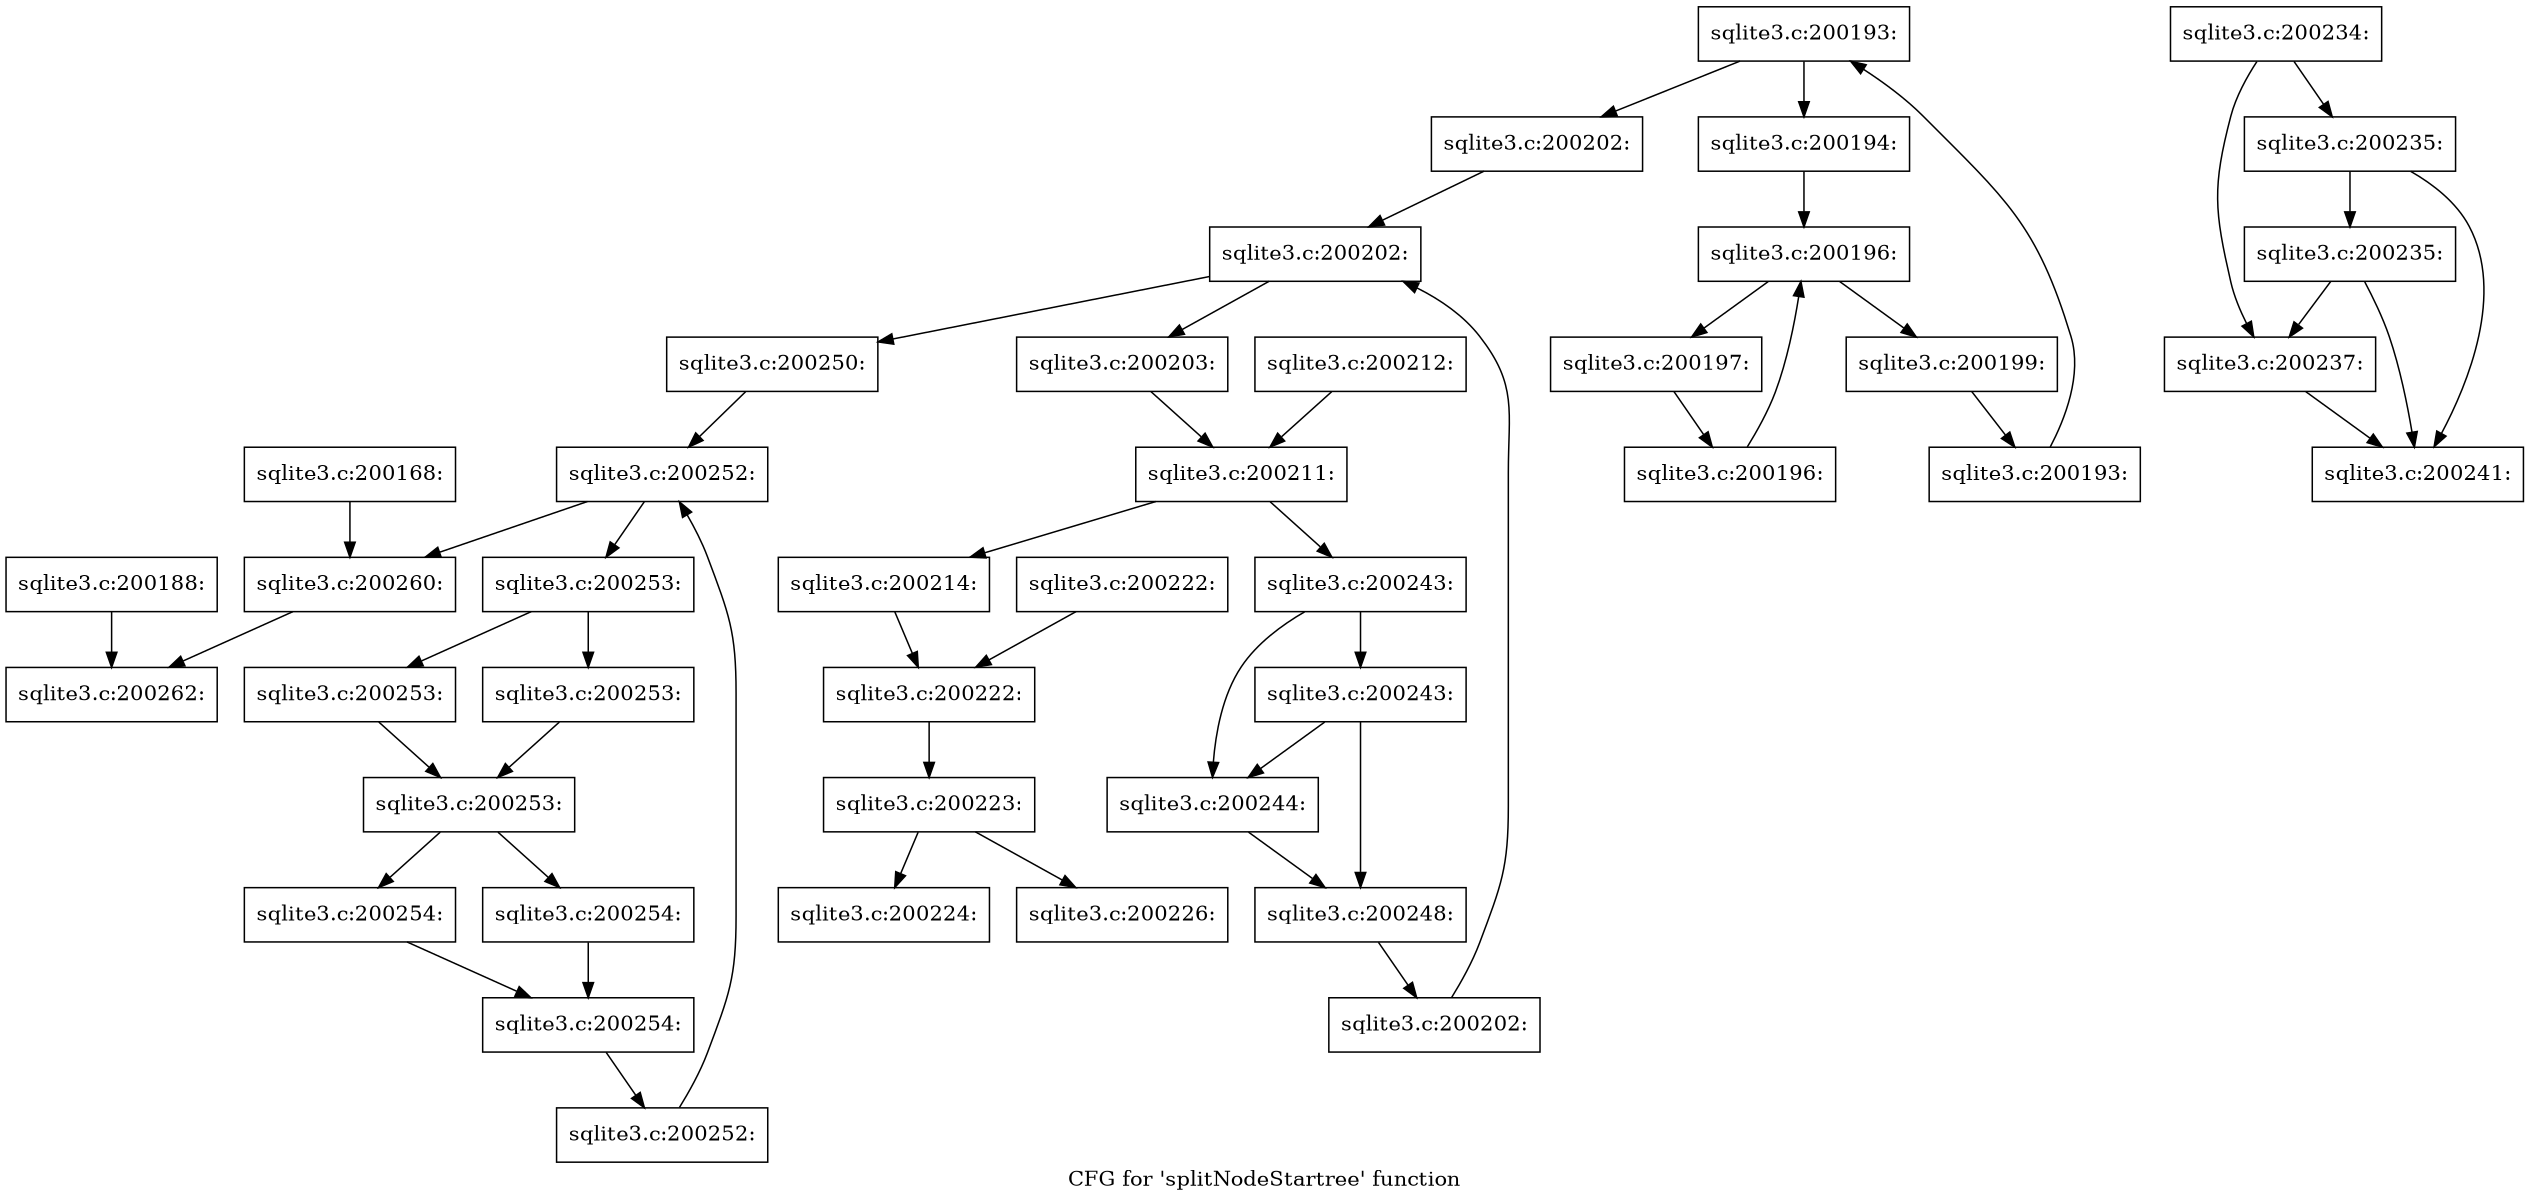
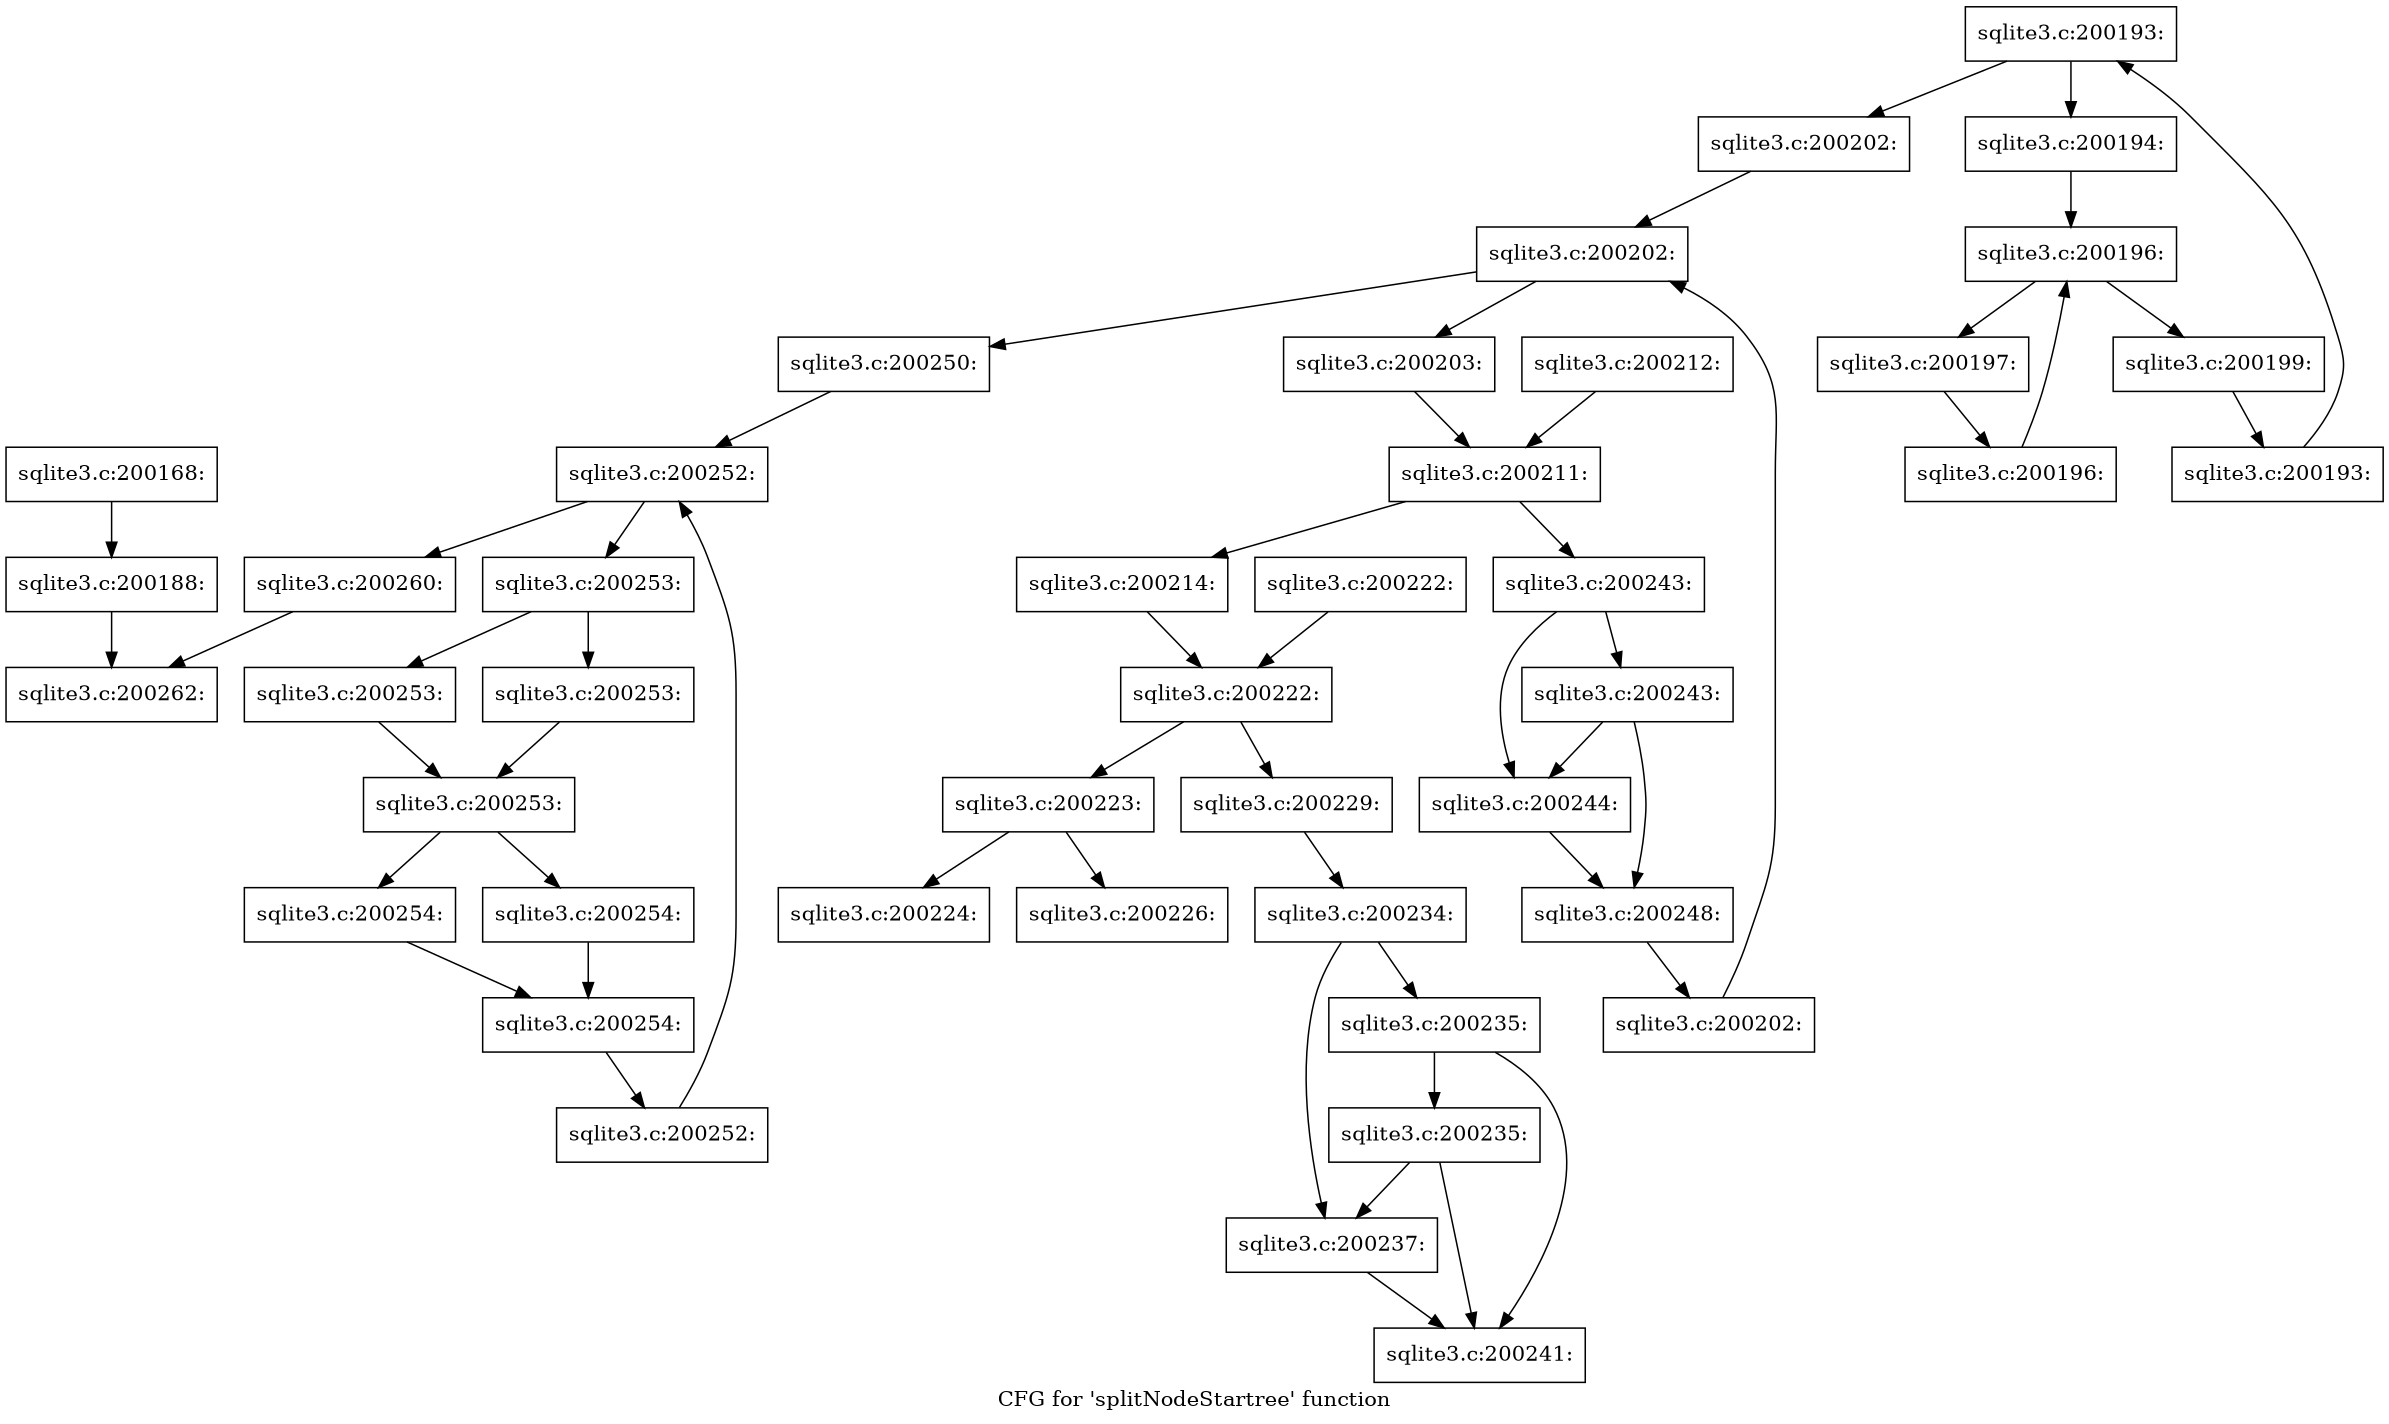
edge "sqlite3.c:200168:" -> "sqlite3.c:200260:": now "sqlite3.c:200168:" -> "sqlite3.c:200188:"
node "sqlite3.c:200229:": added
